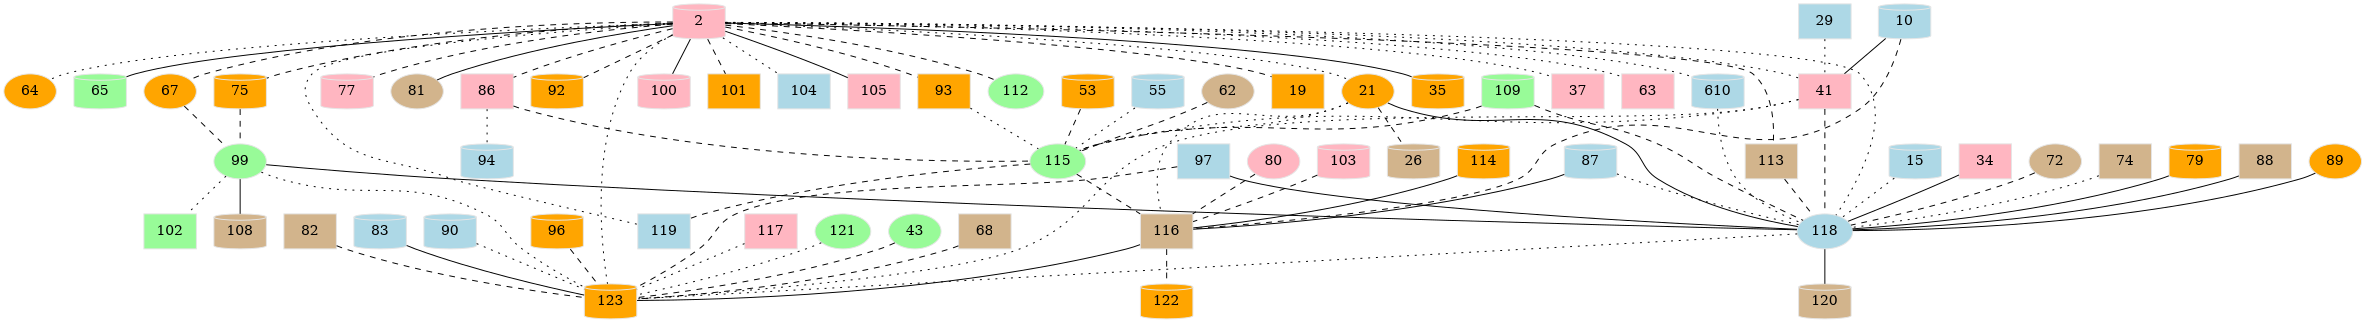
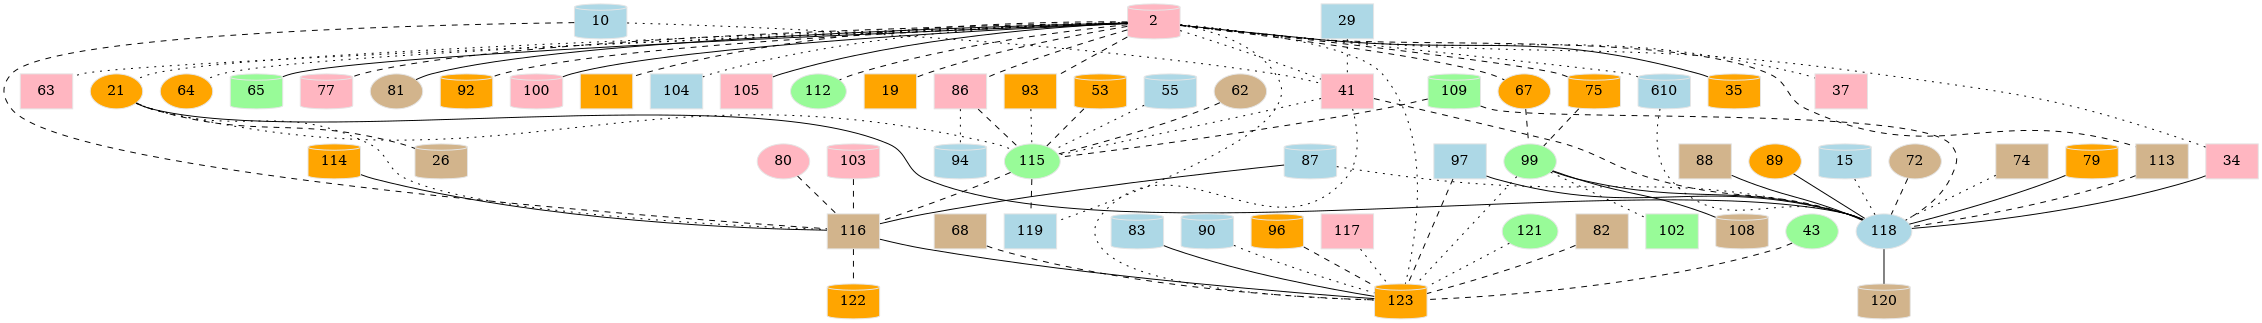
edge "2" -- "118": now "2" -- "34"
edge "10" -- "41": style solid -> dotted
edge "118" -- "123": removed
